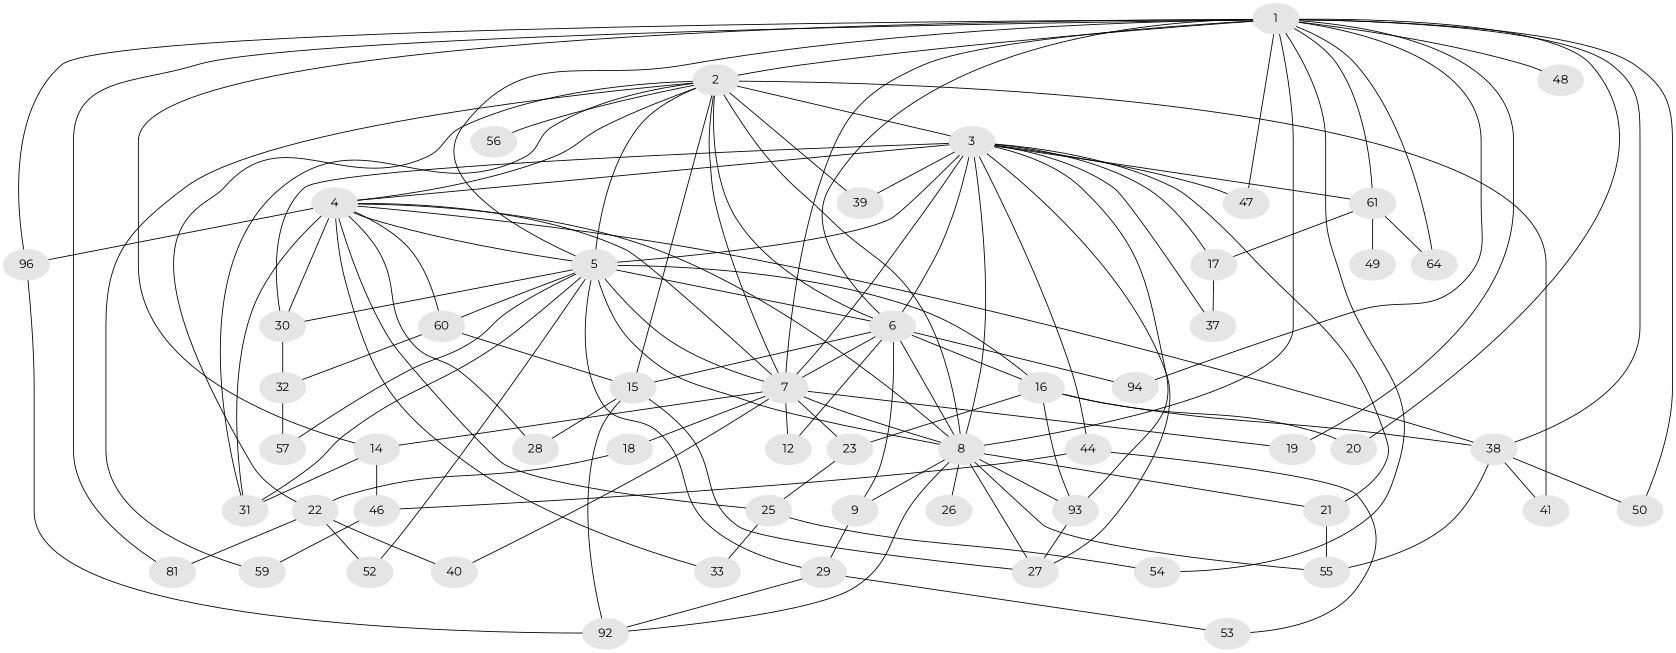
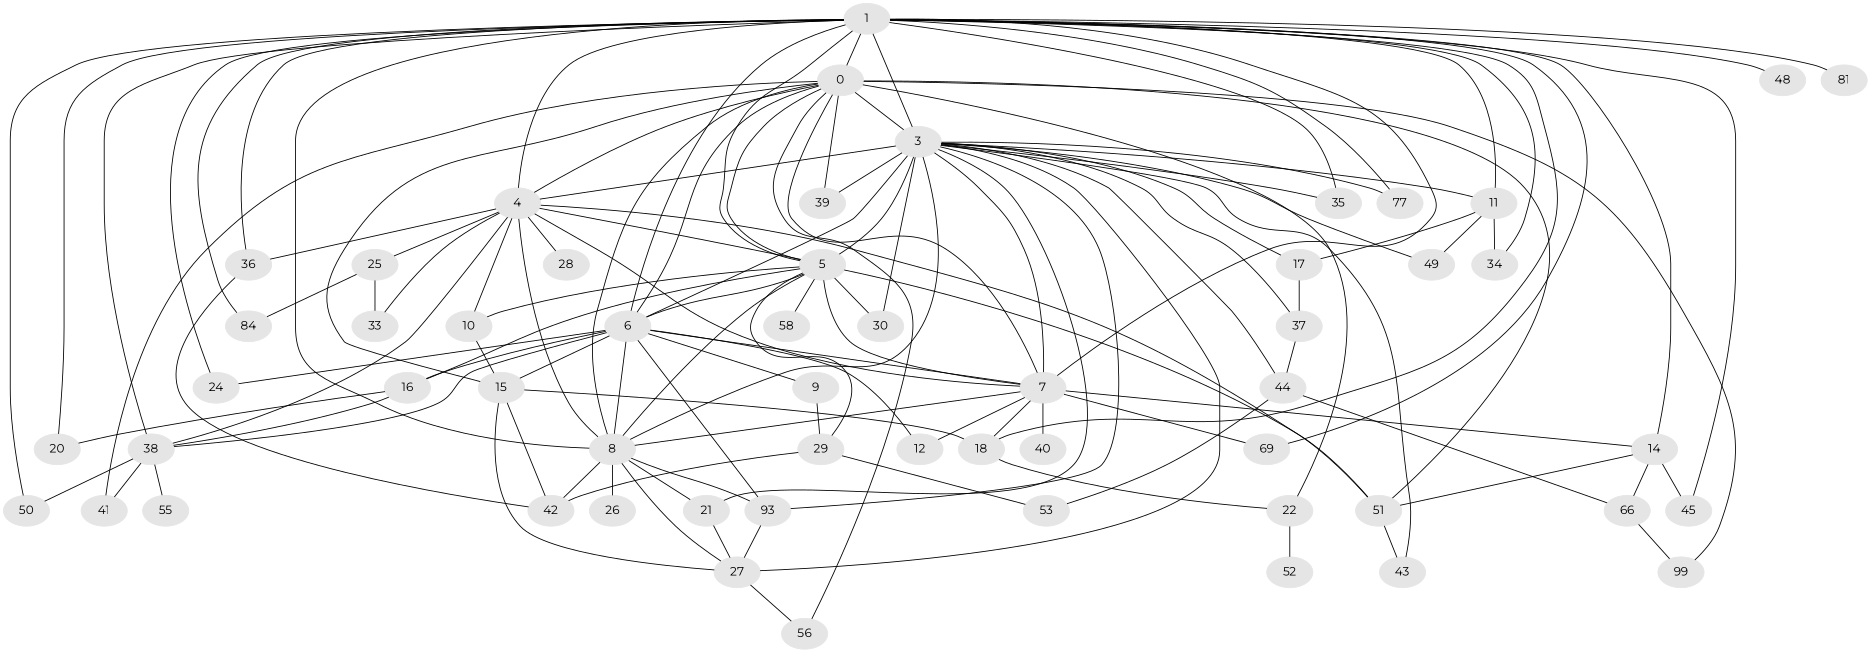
edge "1" -- "3": added
node "2": label "2" -> "0"
edge "1" -- "18": added
edge "3" -- "49": added
node "47": label "47" -> "77"
node "35": added
node "61": label "61" -> "11"
node "96": label "96" -> "36"
edge "4" -- "30": now "4" -- "1"
node "64": label "64" -> "34"
node "60": label "60" -> "10"
edge "37" -- "44": added
node "32": removed
node "94": label "94" -> "24"
edge "6" -- "38": added
edge "5" -- "52": removed
edge "15" -- "28": now "15" -- "18"
node "57": label "57" -> "58"
node "23": removed
node "19": label "19" -> "69"
edge "16" -- "93": now "6" -- "93"
edge "8" -- "9": removed
node "31": label "31" -> "51"
node "46": label "46" -> "66"
node "45": added
edge "21" -- "55": now "21" -- "27"
edge "22" -- "81": removed
edge "22" -- "40": removed
edge "8" -- "55": removed
node "59": label "59" -> "99"
node "54": label "54" -> "84"
node "43": added
edge "27" -- "56": added
node "92": label "92" -> "42"
